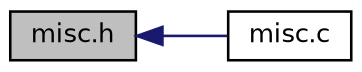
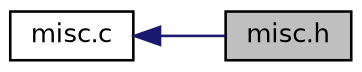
edge "misc.c" -> "misc.h": reversed
